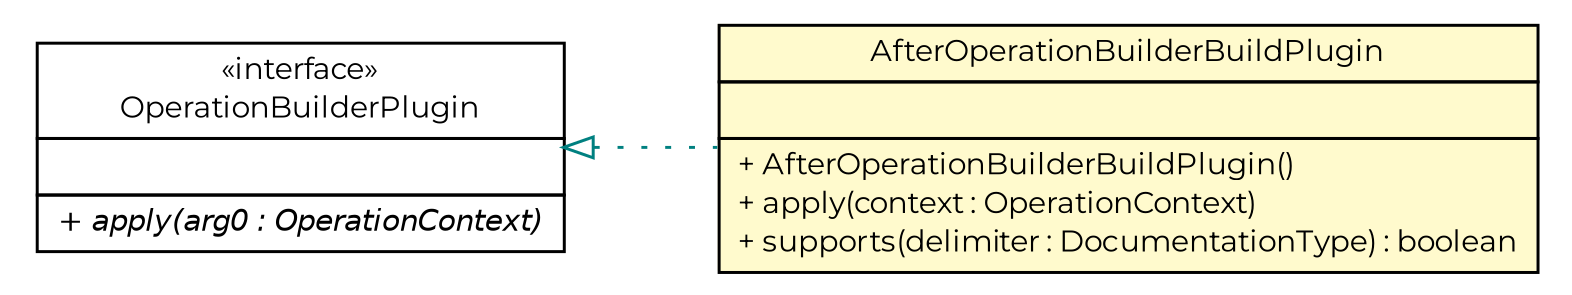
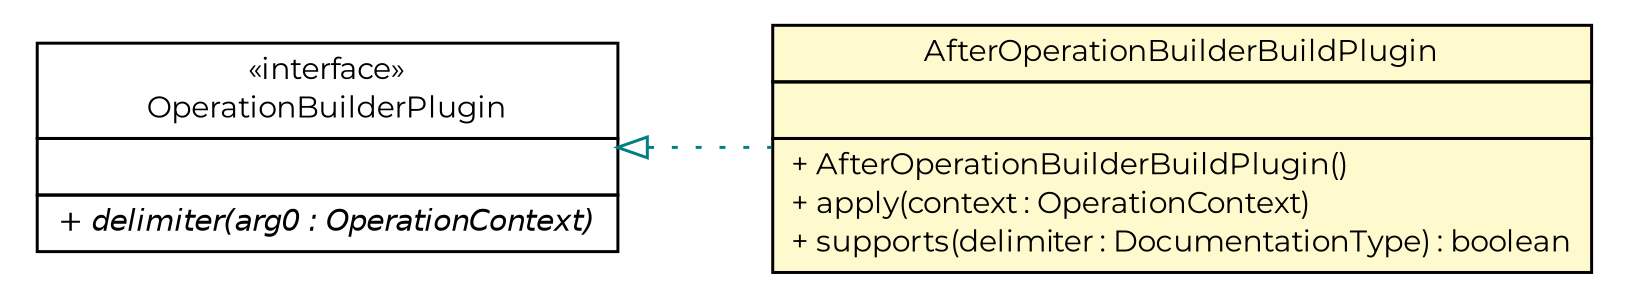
node "OperationBuilderPlugin": text "+ apply(arg0 : OperationContext)" -> "+ delimiter(arg0 : OperationContext)"
